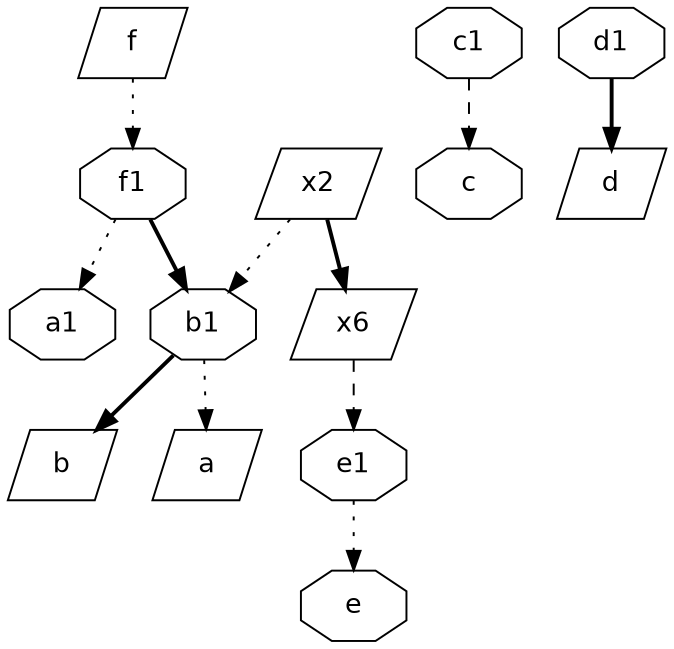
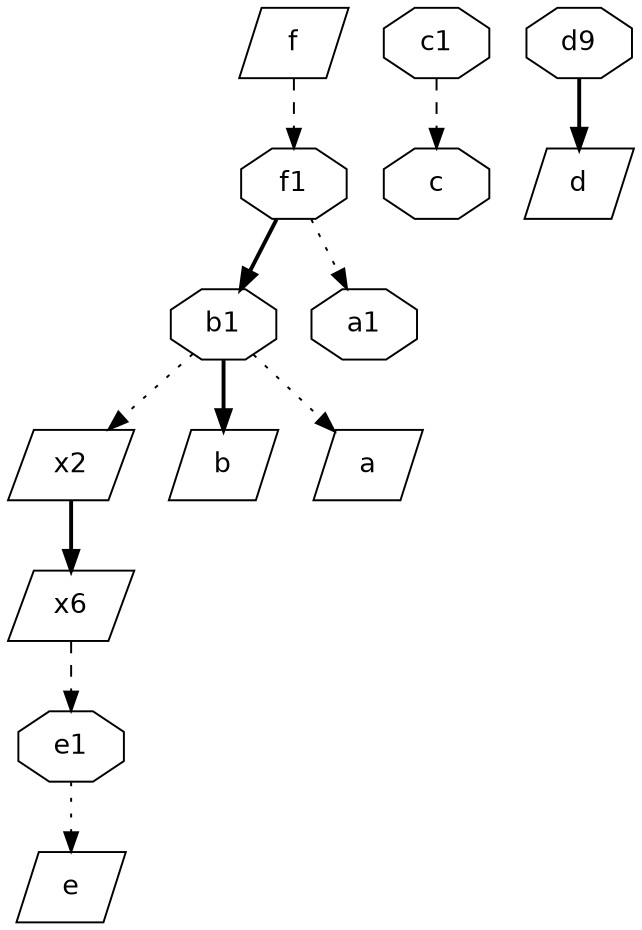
node "d1": label "d1" -> "d9"
edge "f" -> "f1": style dotted -> dashed
edge "x2" -> "b1": reversed
node "e": shape octagon -> parallelogram
